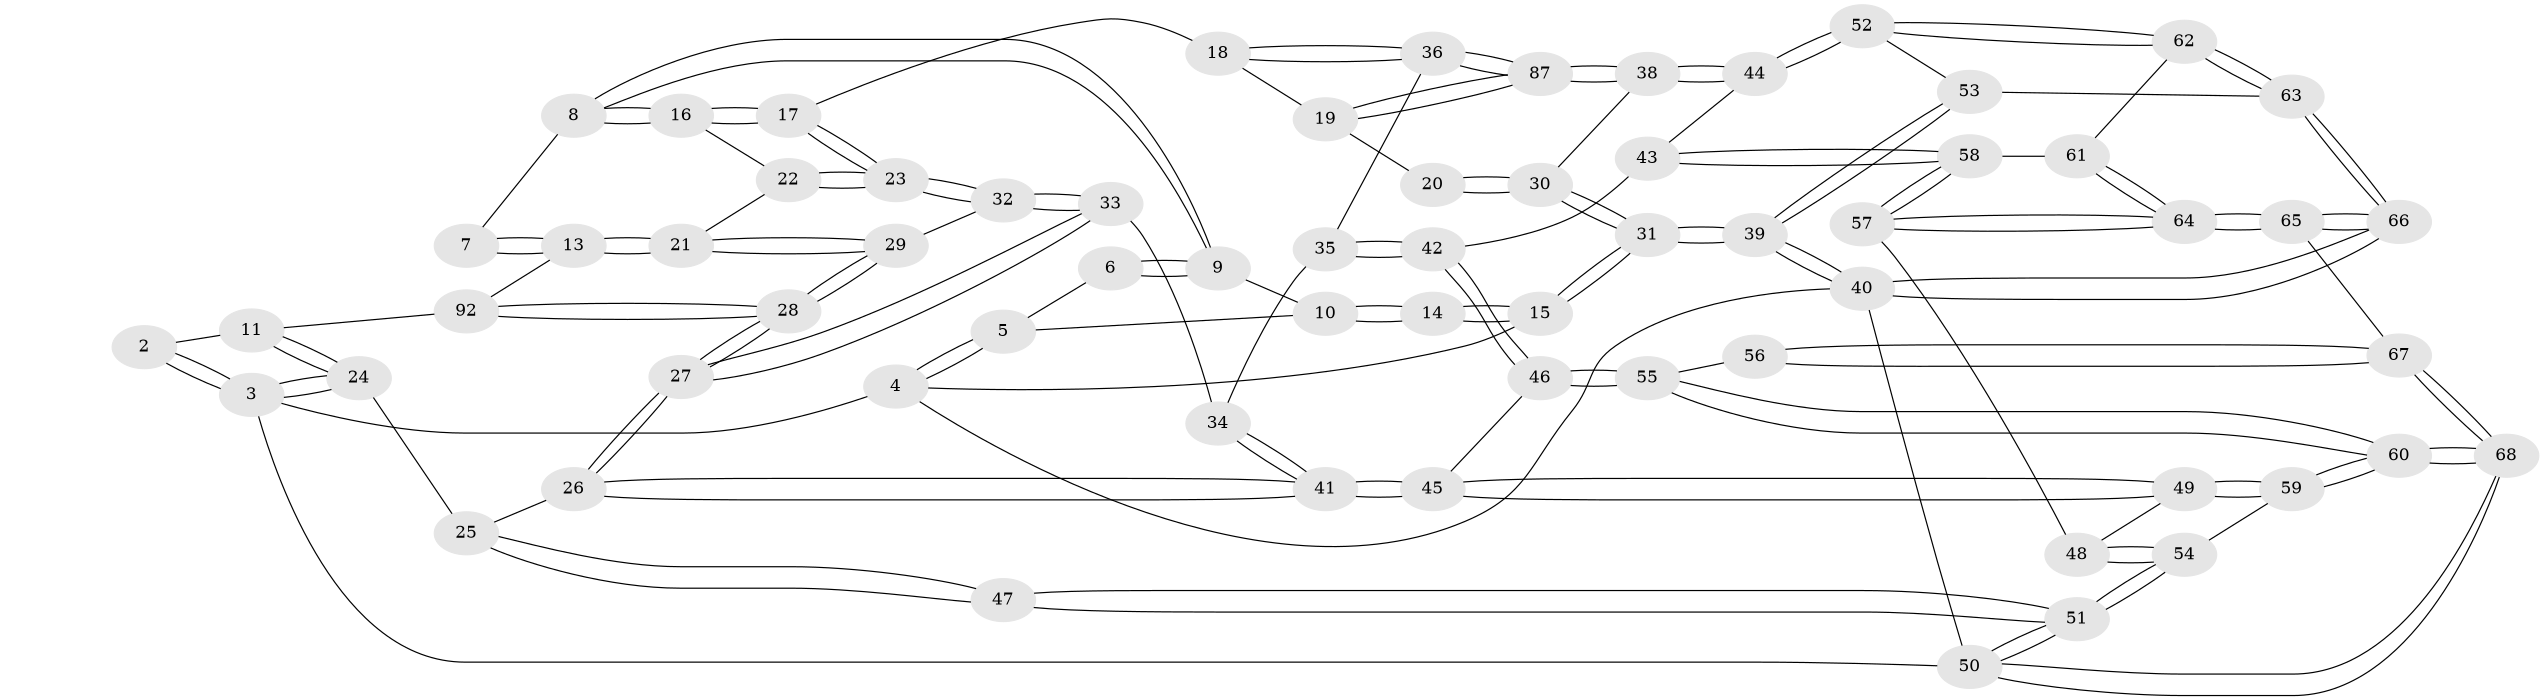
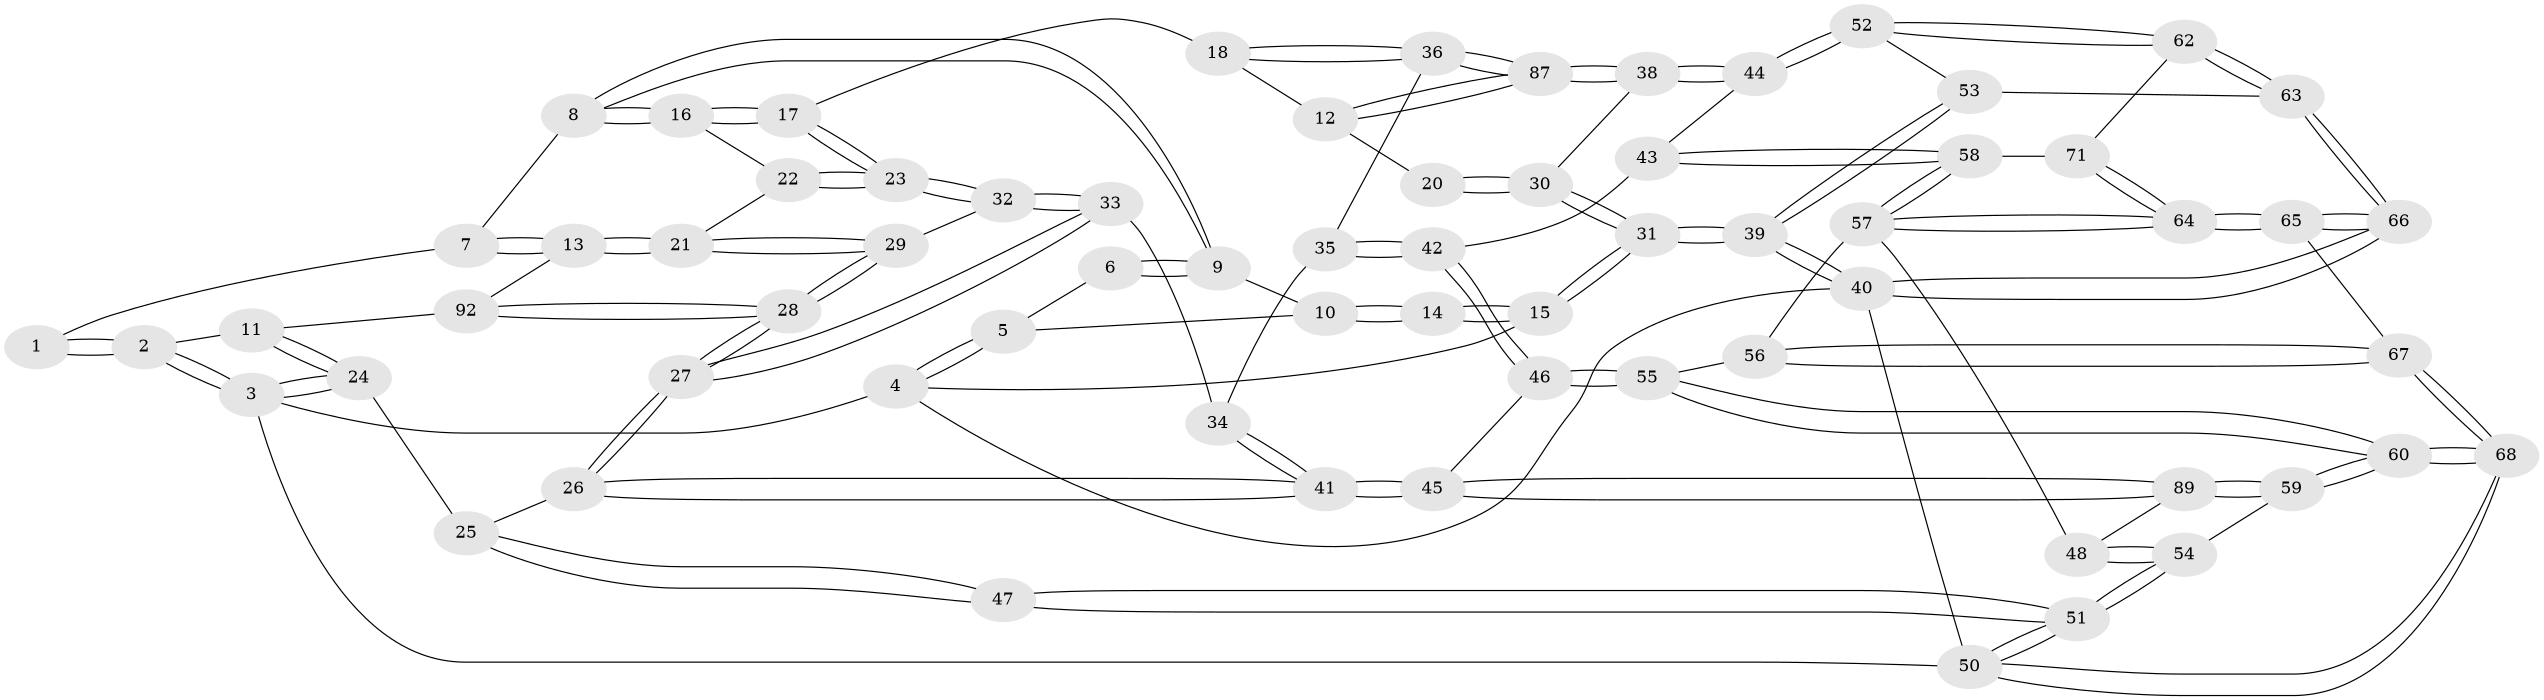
node "19": label "19" -> "12"
node "61": label "61" -> "71"
edge "57" -- "56": added
node "1": added
node "49": label "49" -> "89"
